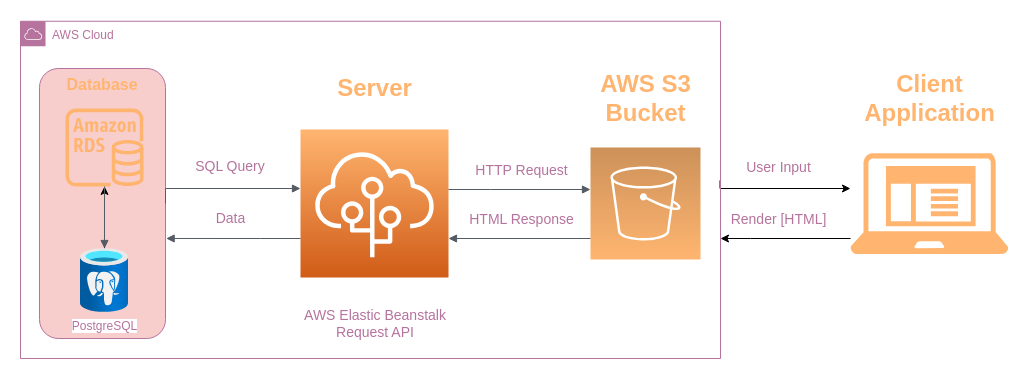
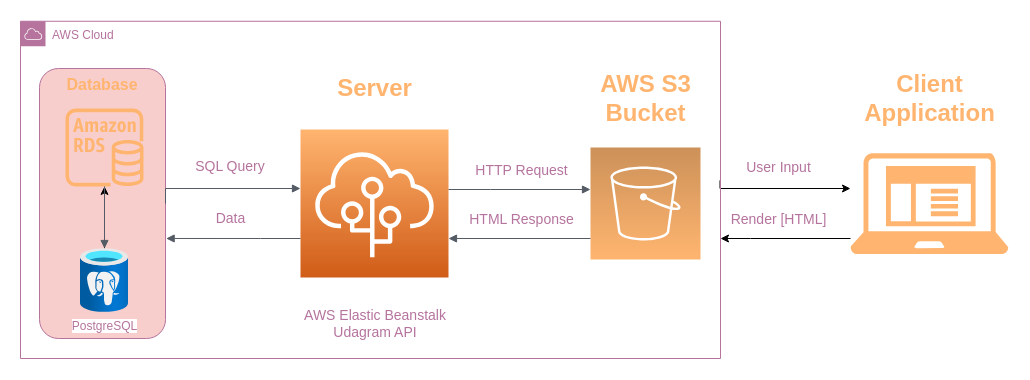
node "AWS Elastic BeanstalkRequest API": label "AWS Elastic BeanstalkRequest API" -> "AWS Elastic BeanstalkUdagram API"
